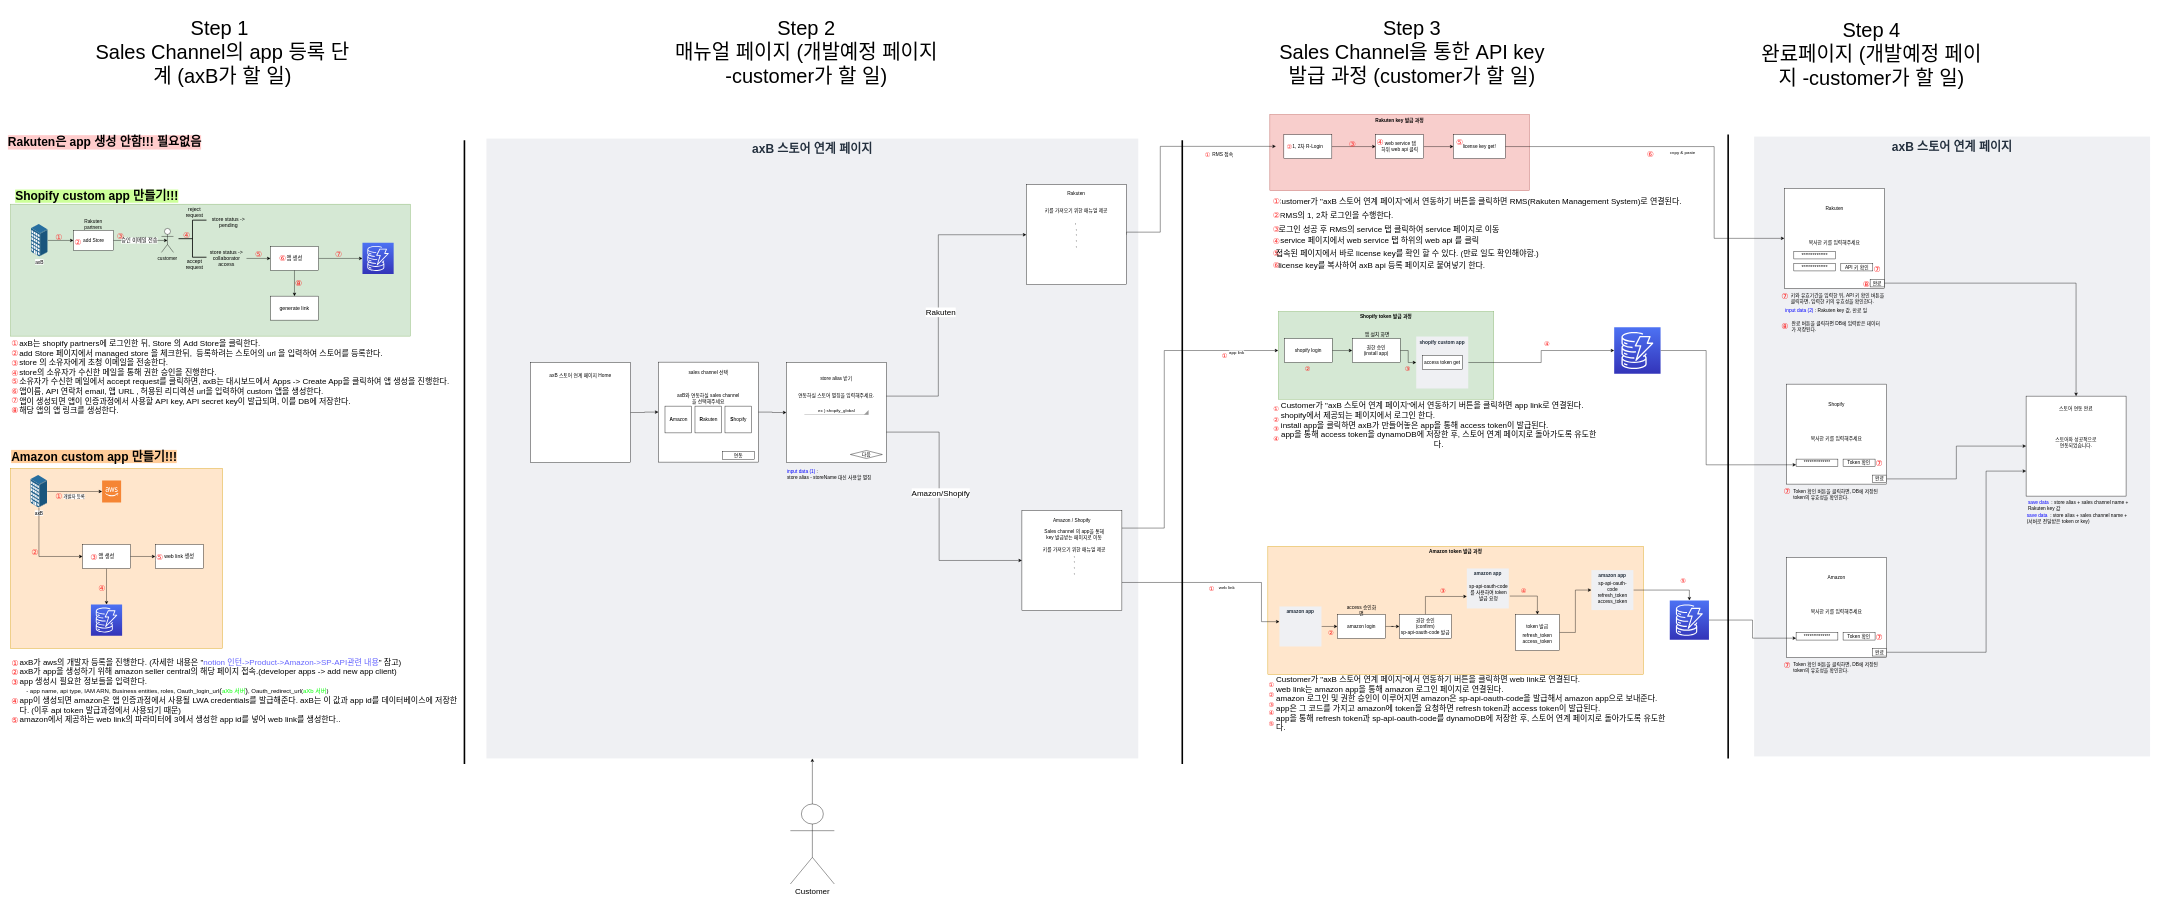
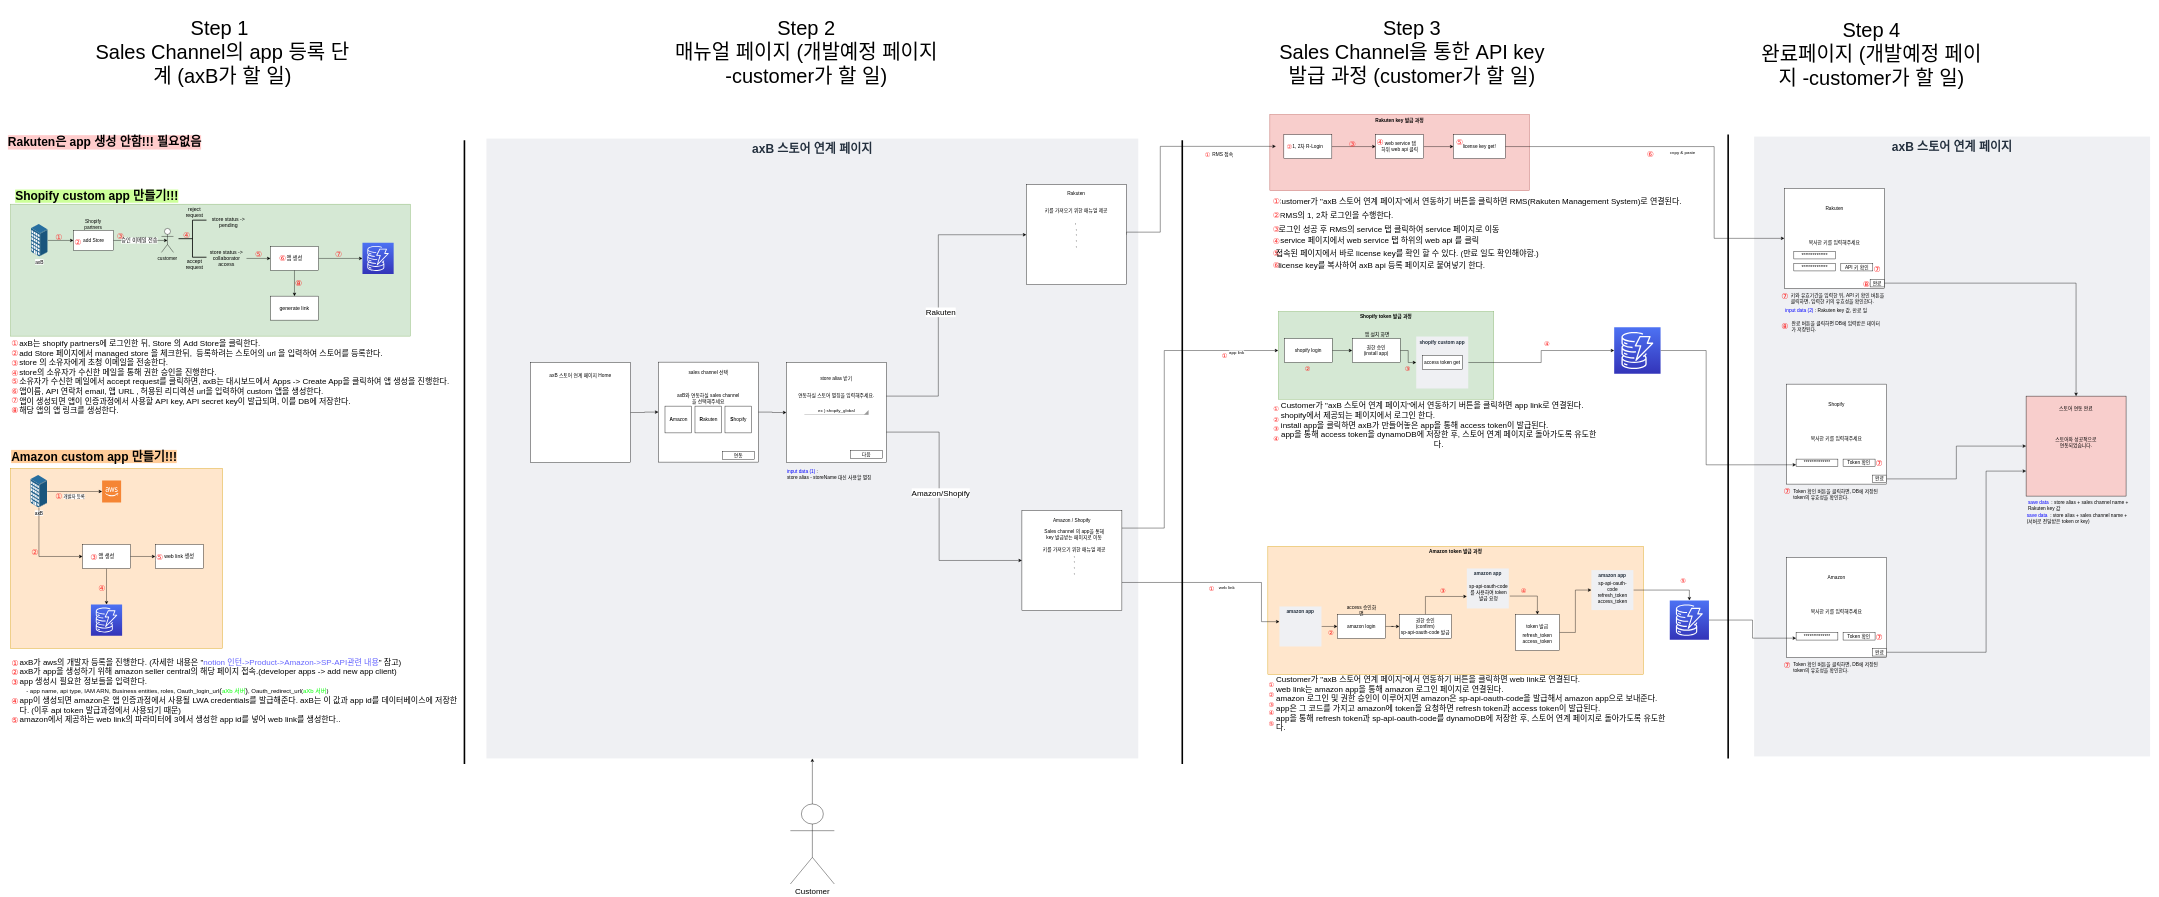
node "Rakuten partners": label "Rakuten partners" -> "Shopify partners"
node "스토어 연동 완료": fillcolor #ffffff -> #f8cecc
node "다음": shape diamond -> rectangle
